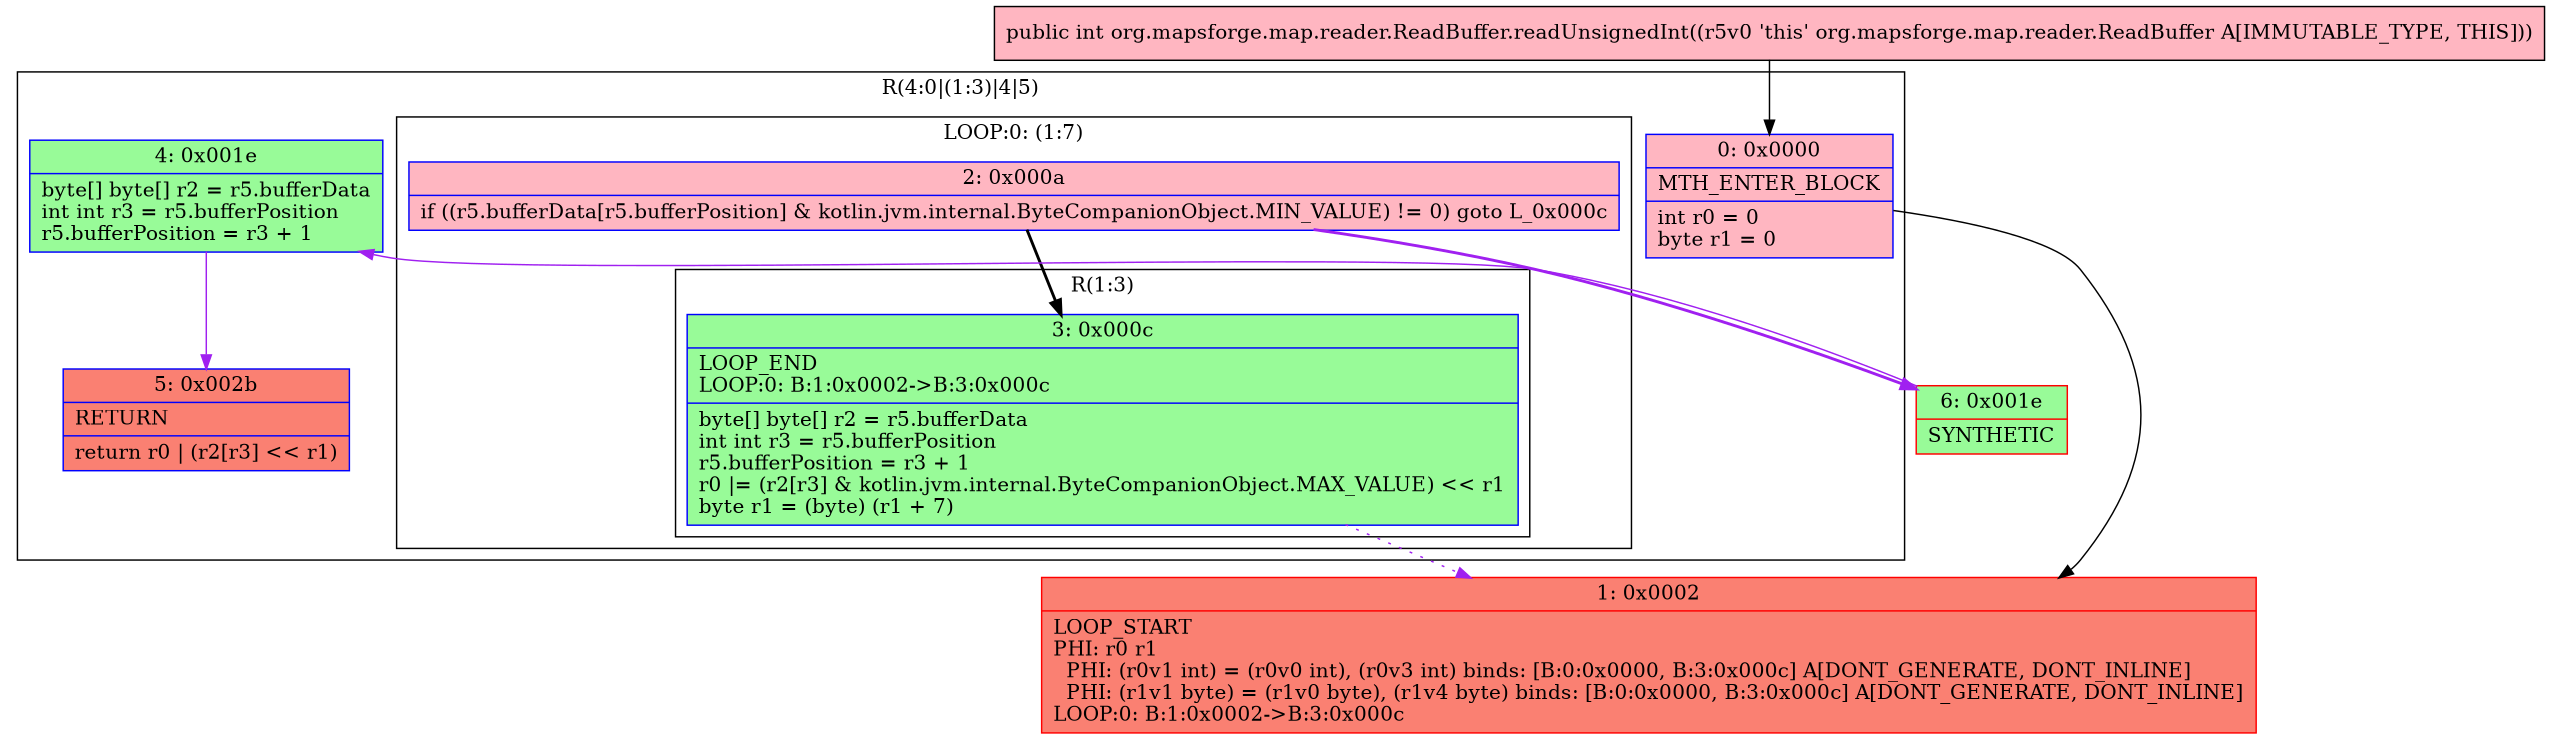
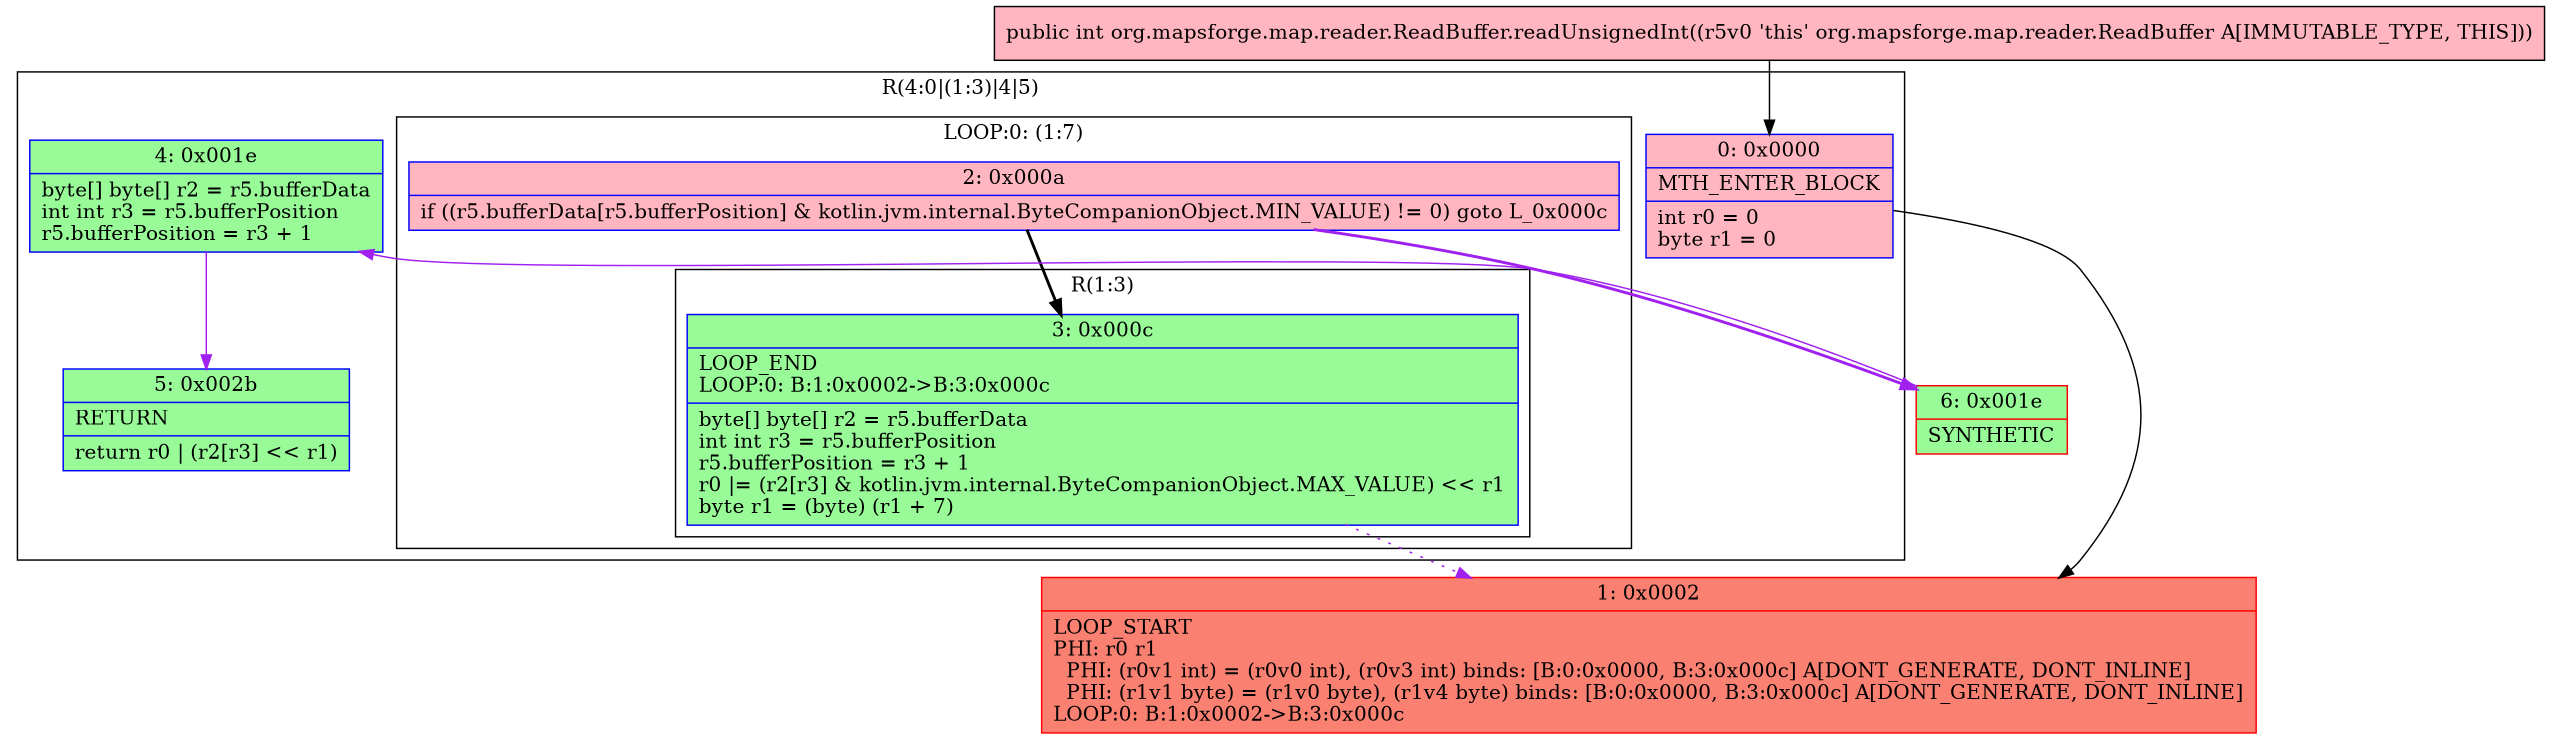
node "5: 0x002b": fillcolor salmon -> palegreen
